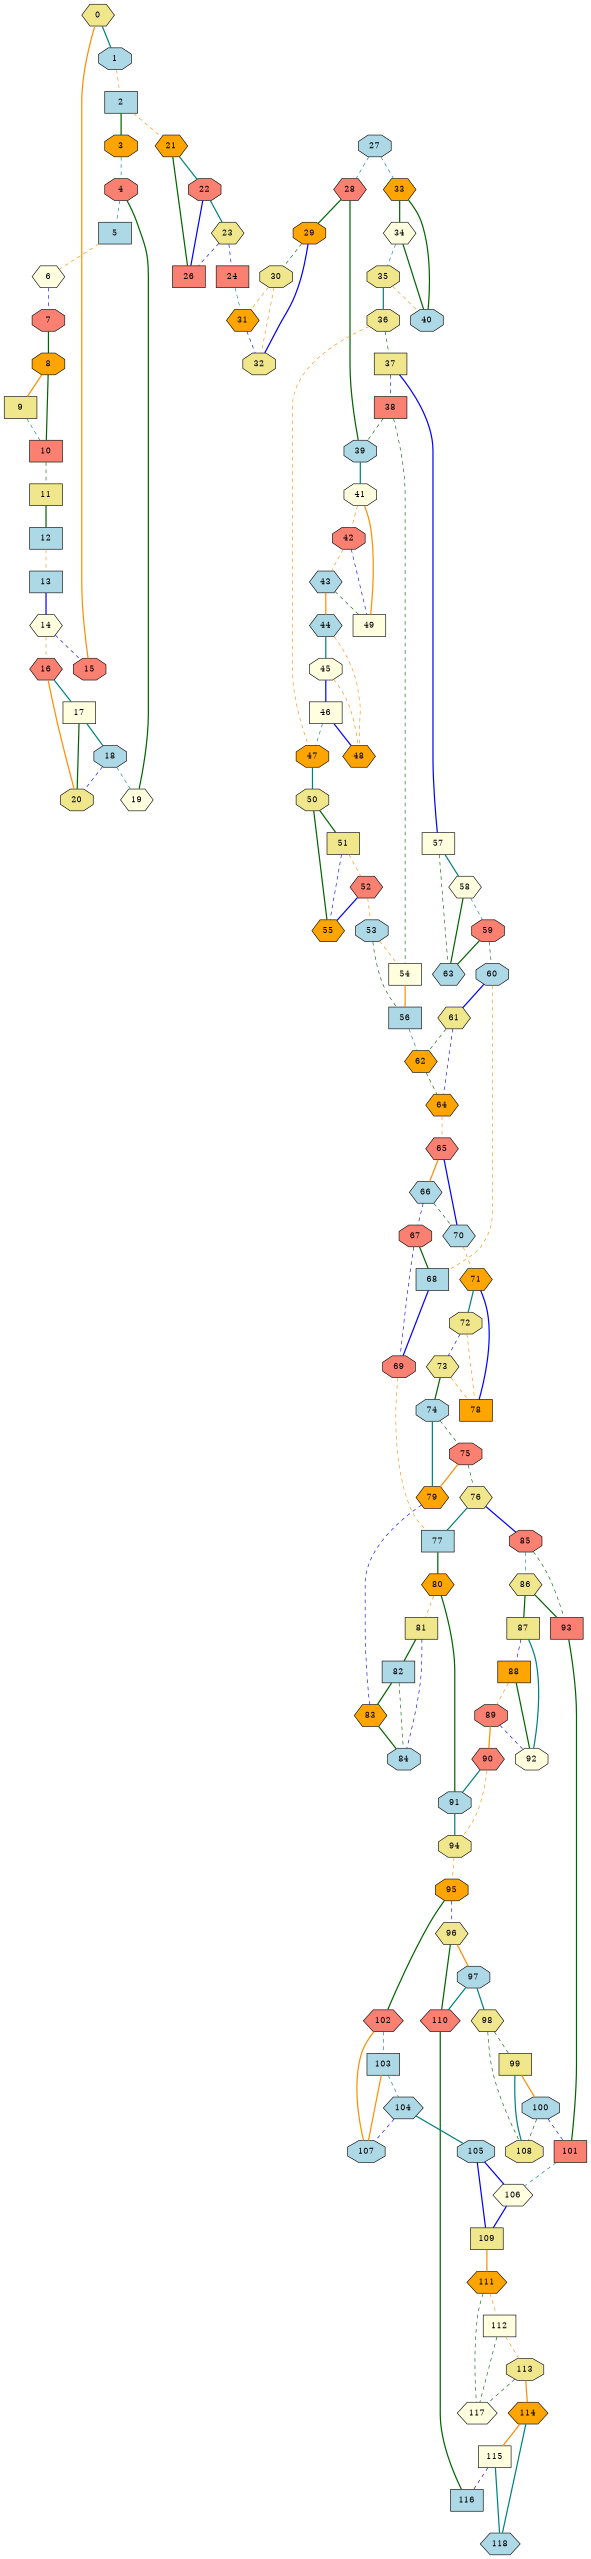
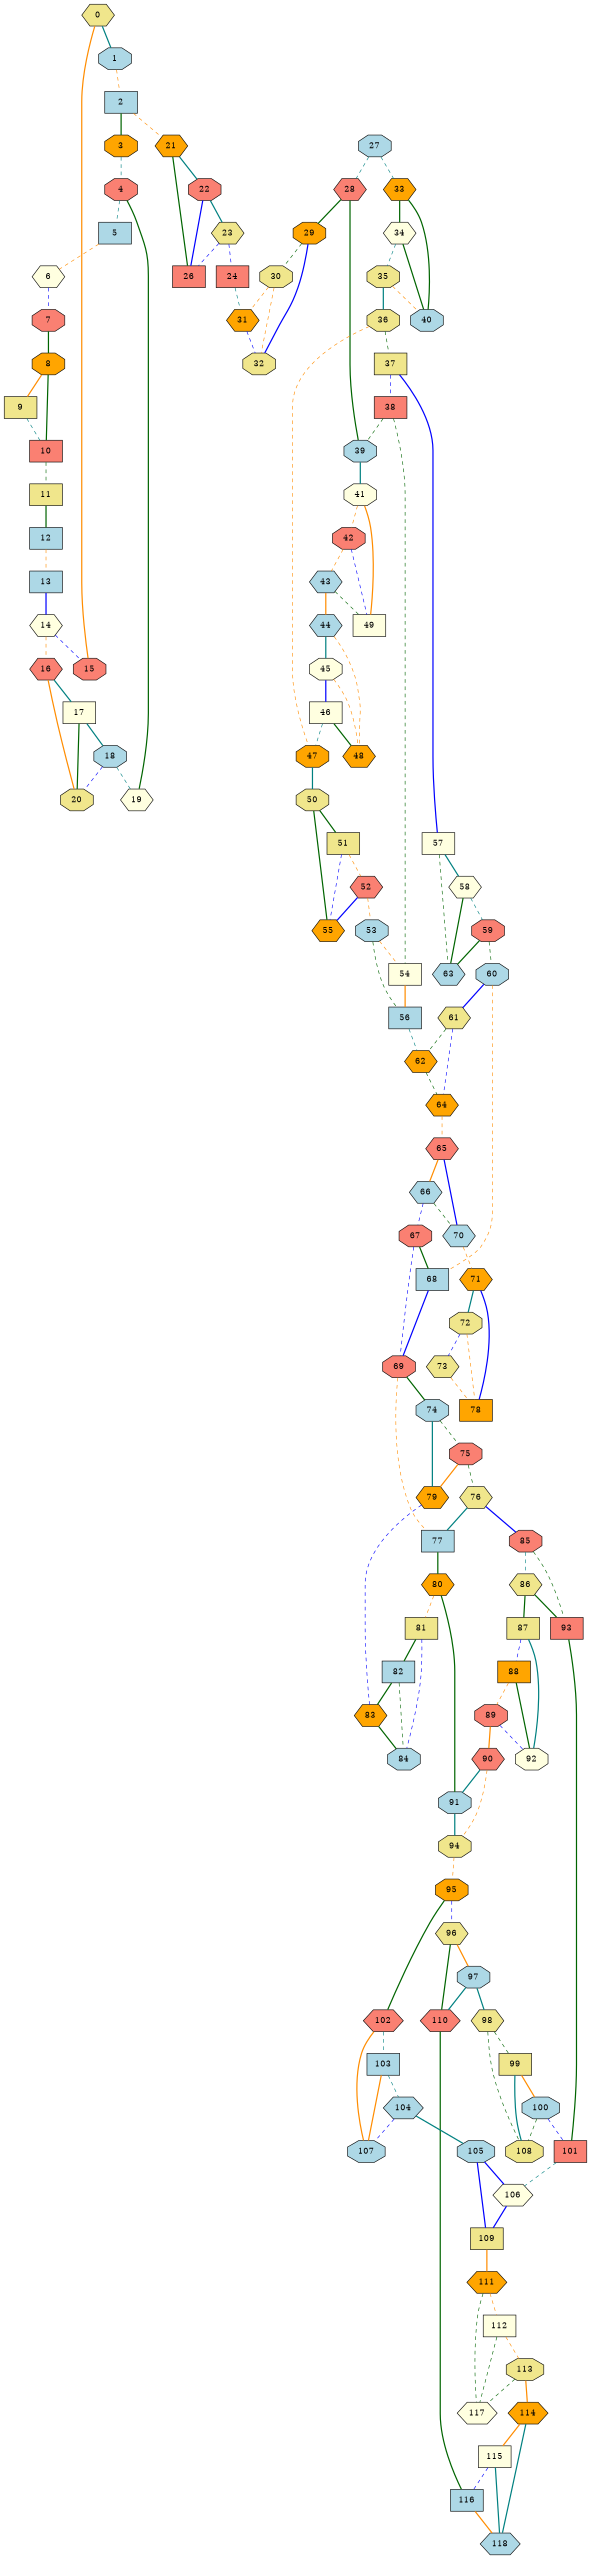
edge "46" -- "48": color blue -> darkgreen
edge "73" -- "74": now "69" -- "74"
edge "116" -- "118": added
